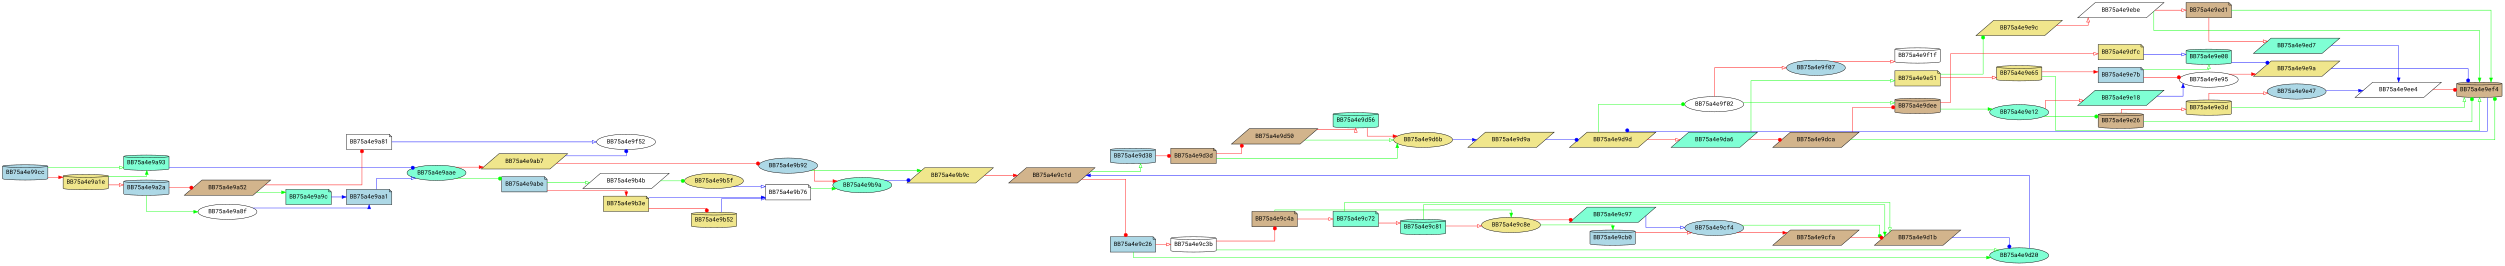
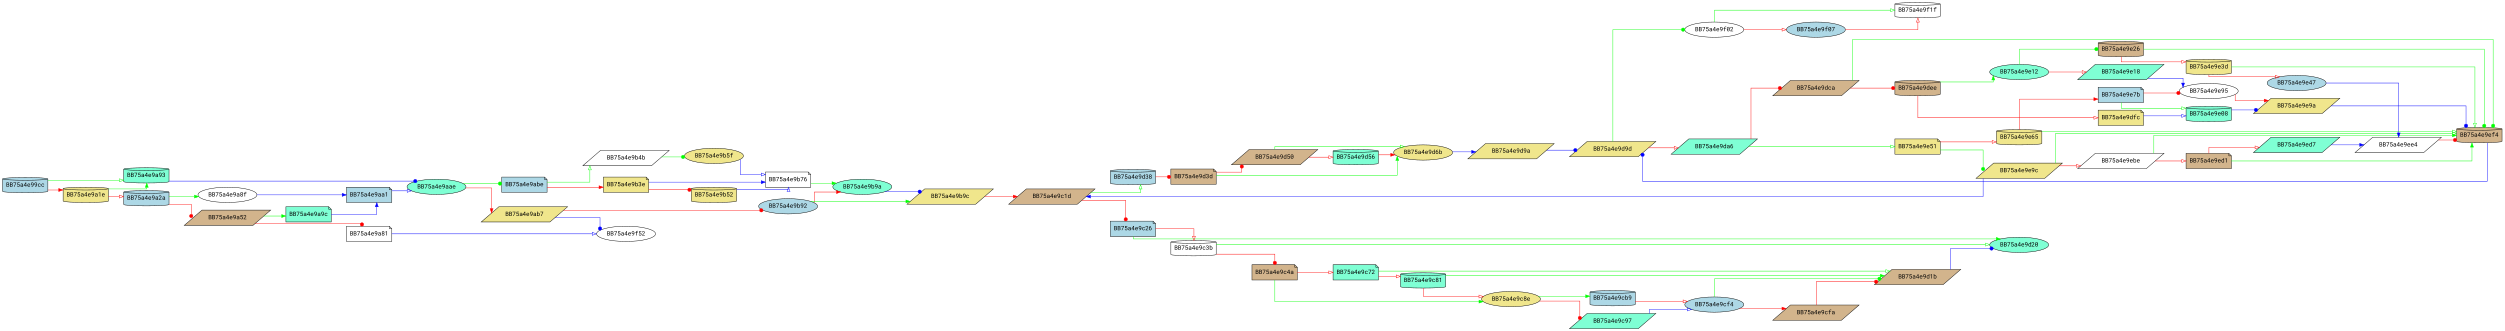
edge "BB75a4e9f02" -> "BB75a4e9dee": now "BB75a4e9f02" -> "BB75a4e9f1f"
edge "BB75a4e9e9c" -> "BB75a4e9ef4": added
edge "BB75a4e9d20" -> "BB75a4e9c1d": now "BB75a4e9e9c" -> "BB75a4e9c1d"
node "BB75a4e9cb0": label "BB75a4e9cb0" -> "BB75a4e9cb9"
